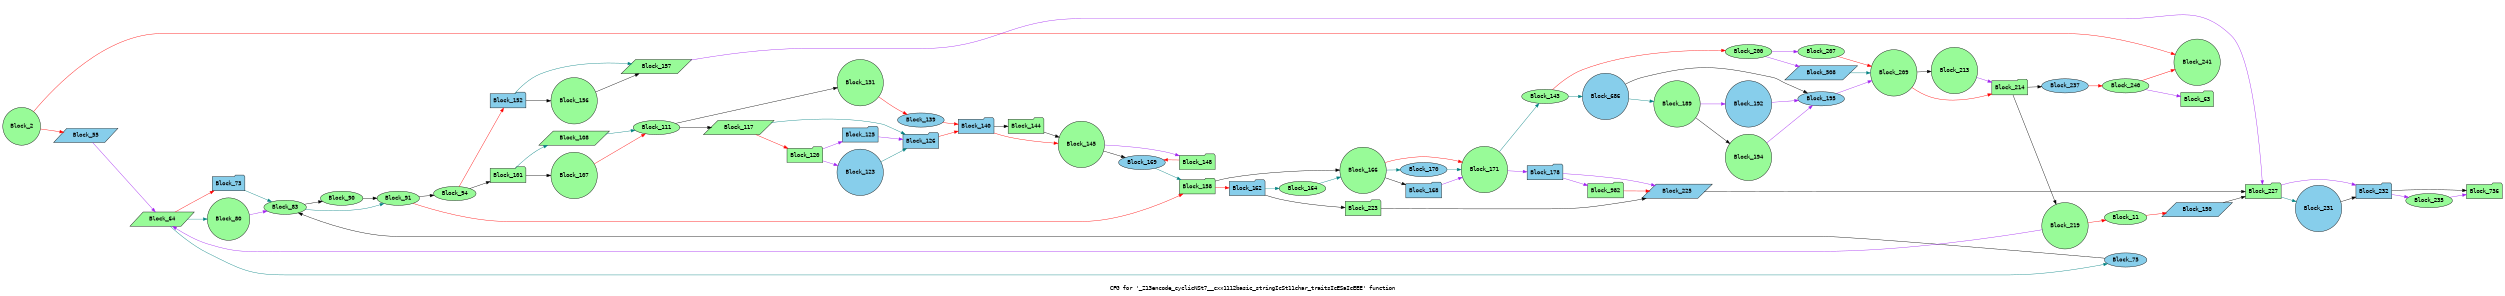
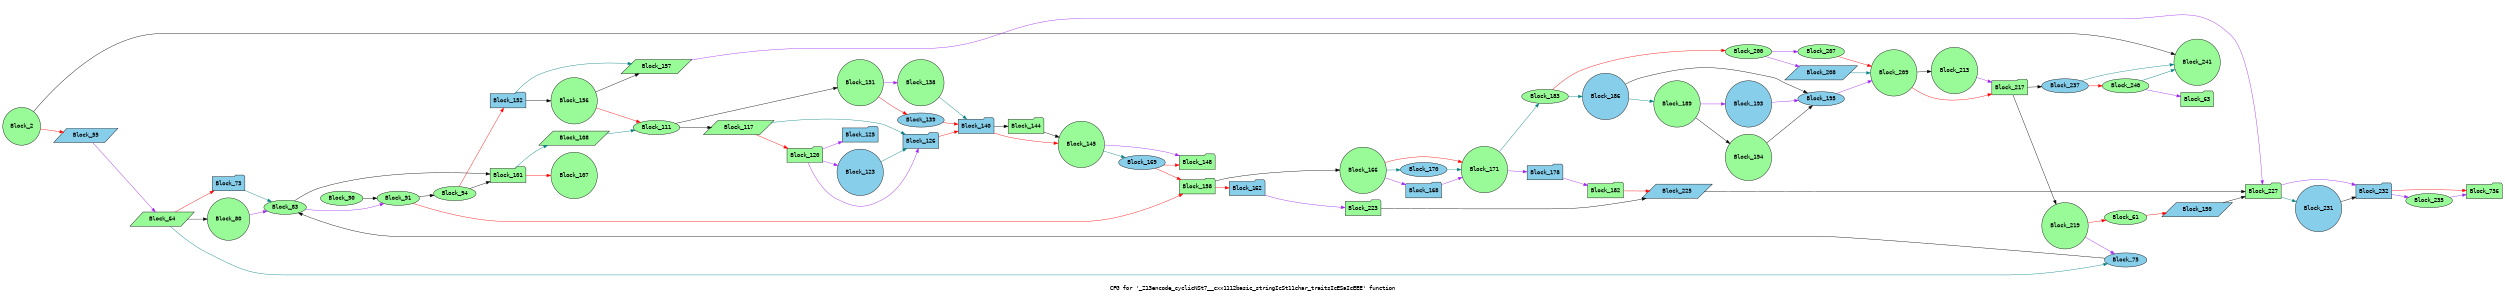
edge "Block_2" -> "Block_241": color red -> black
edge "Block_237" -> "Block_241": added
node "Block_508": label "Block_508" -> "Block_208"
edge "Block_240" -> "Block_241": color red -> teal
node "Block_138": added
node "Block_214": label "Block_214" -> "Block_217"
node "Block_143": label "Block_143" -> "Block_183"
node "Block_686": label "Block_686" -> "Block_186"
node "Block_192": label "Block_192" -> "Block_193"
edge "Block_194" -> "Block_195": color purple -> black
edge "Block_125" -> "Block_126": now "Block_120" -> "Block_126"
edge "Block_107" -> "Block_111": now "Block_156" -> "Block_111"
edge "Block_145" -> "Block_169": color black -> teal
edge "Block_148" -> "Block_169": reversed
edge "Block_169" -> "Block_158": color teal -> red
edge "Block_101" -> "Block_107": color black -> red
edge "Block_178" -> "Block_225": removed
edge "Block_166" -> "Block_168": color black -> purple
node "Block_164": removed
edge "Block_232" -> "Block_736": color black -> red
node "Block_982": label "Block_982" -> "Block_182"
edge "Block_83" -> "Block_90": now "Block_83" -> "Block_101"
edge "Block_162" -> "Block_223": color black -> purple
edge "Block_83" -> "Block_91": color teal -> purple
node "Block_11": label "Block_11" -> "Block_61"
edge "Block_64" -> "Block_80": color teal -> black
edge "Block_219" -> "Block_64": now "Block_219" -> "Block_75"
